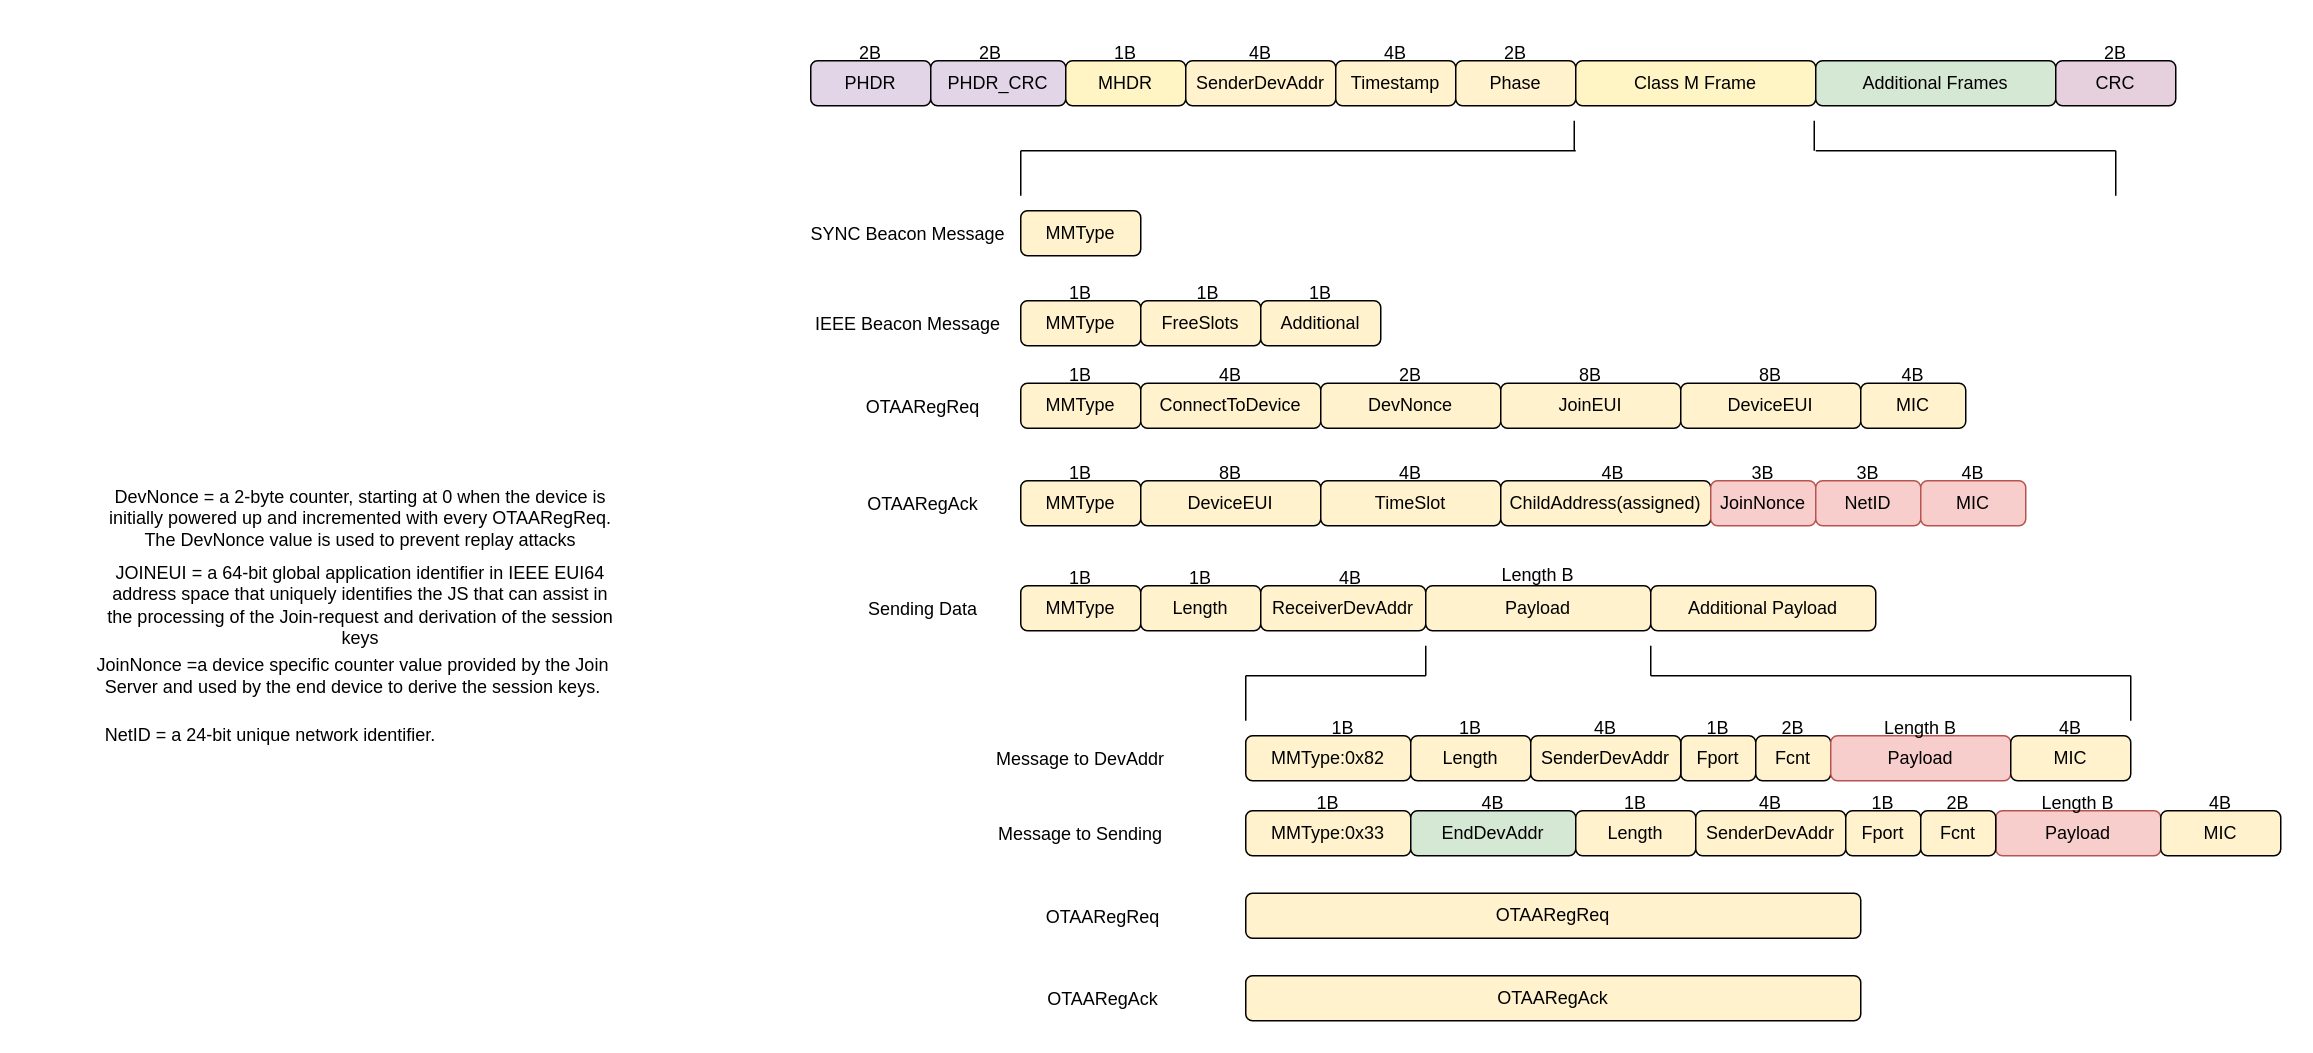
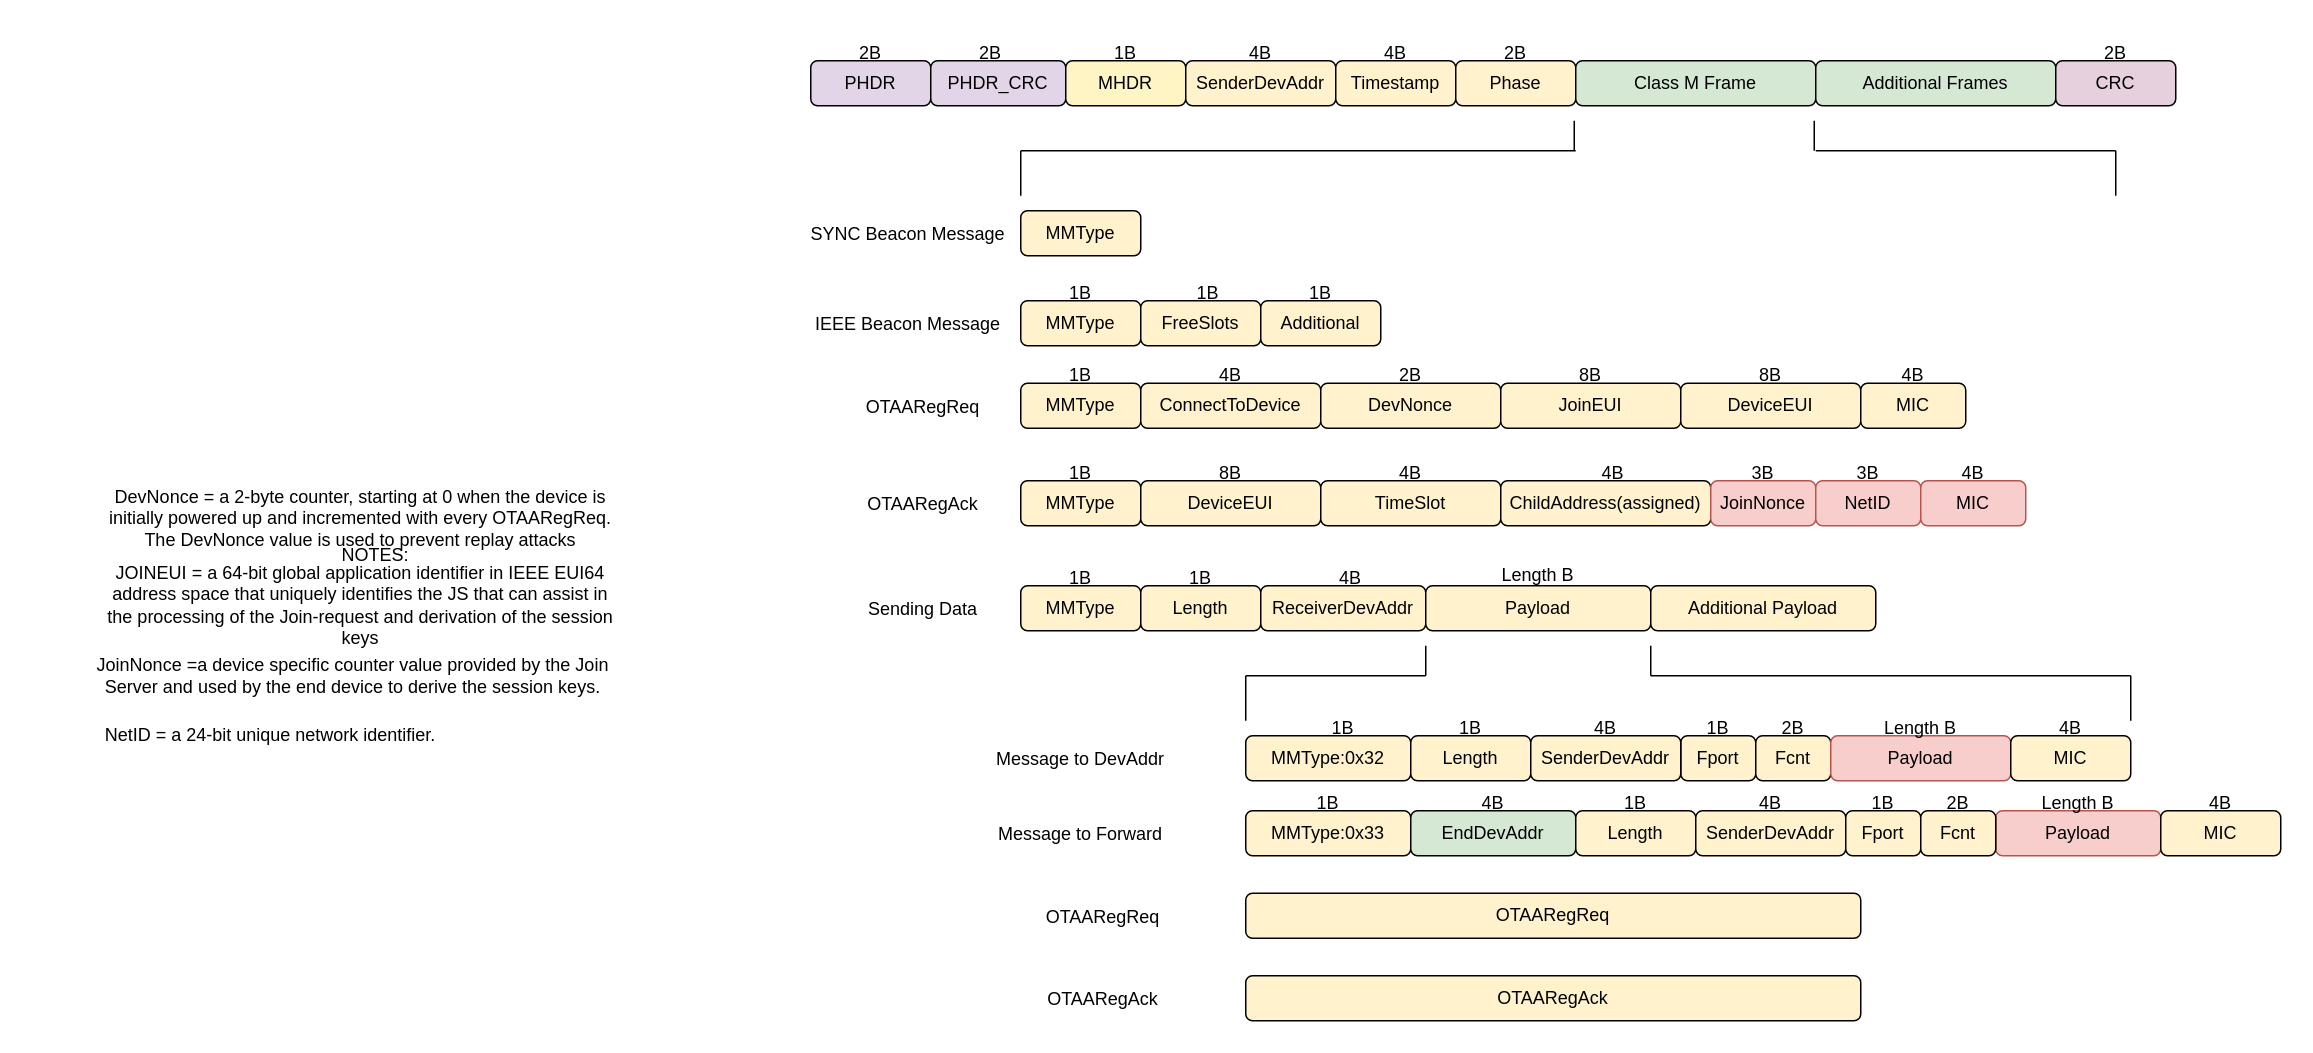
node "Class M Frame": fillcolor #fff4c3 -> #d5e8d4
node "NOTES:": added
node "MMType:0x82": label "MMType:0x82" -> "MMType:0x32"
node "Message to Sending": label "Message to Sending" -> "Message to Forward"
